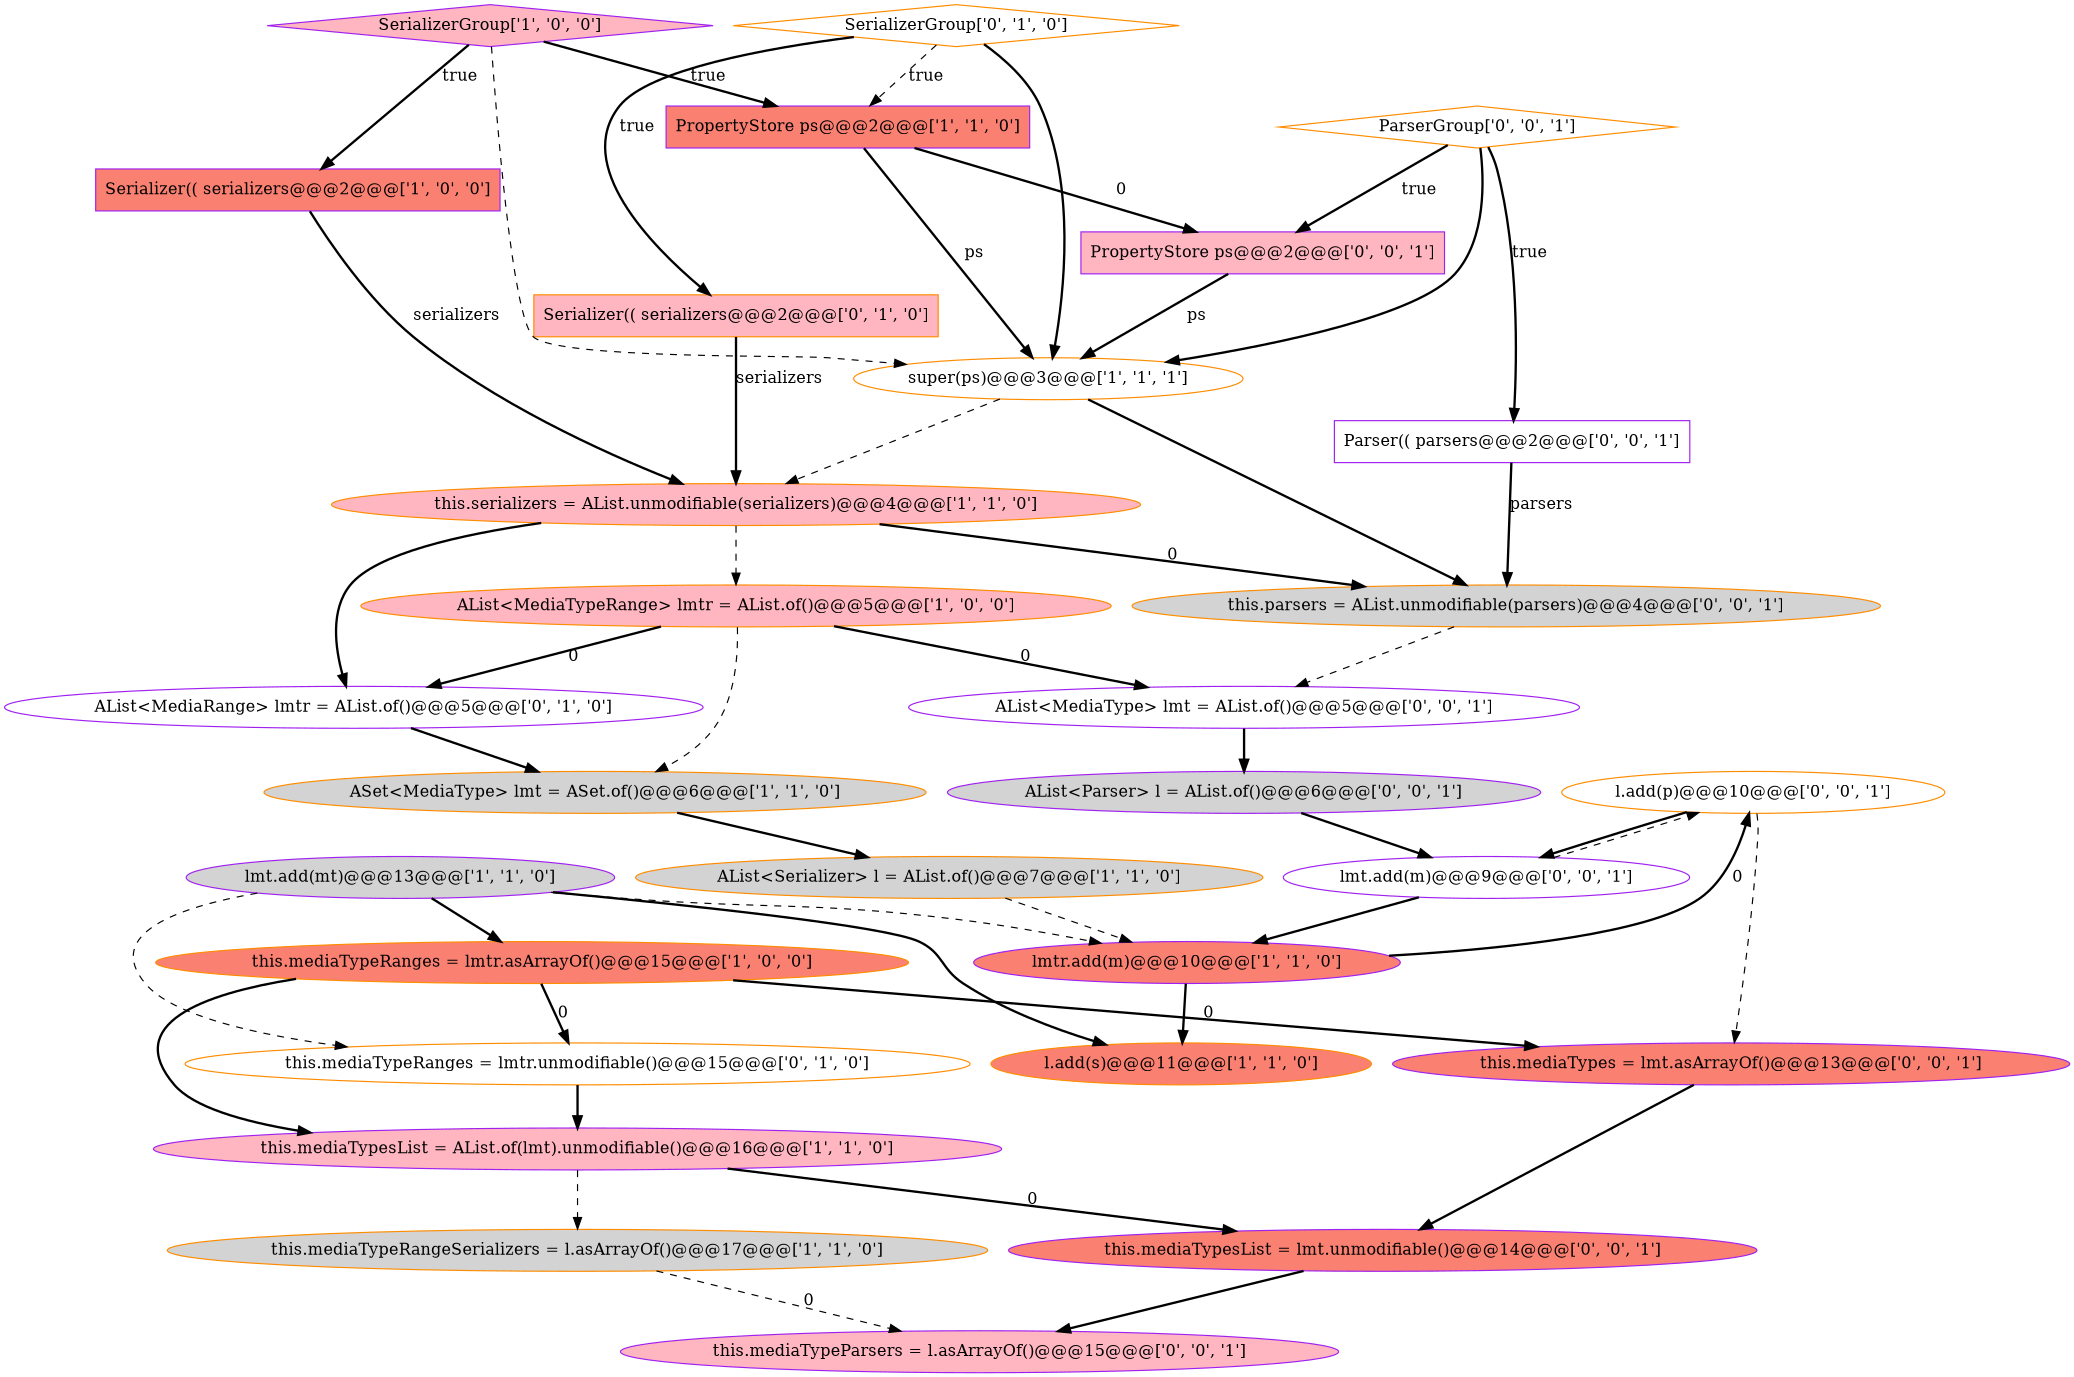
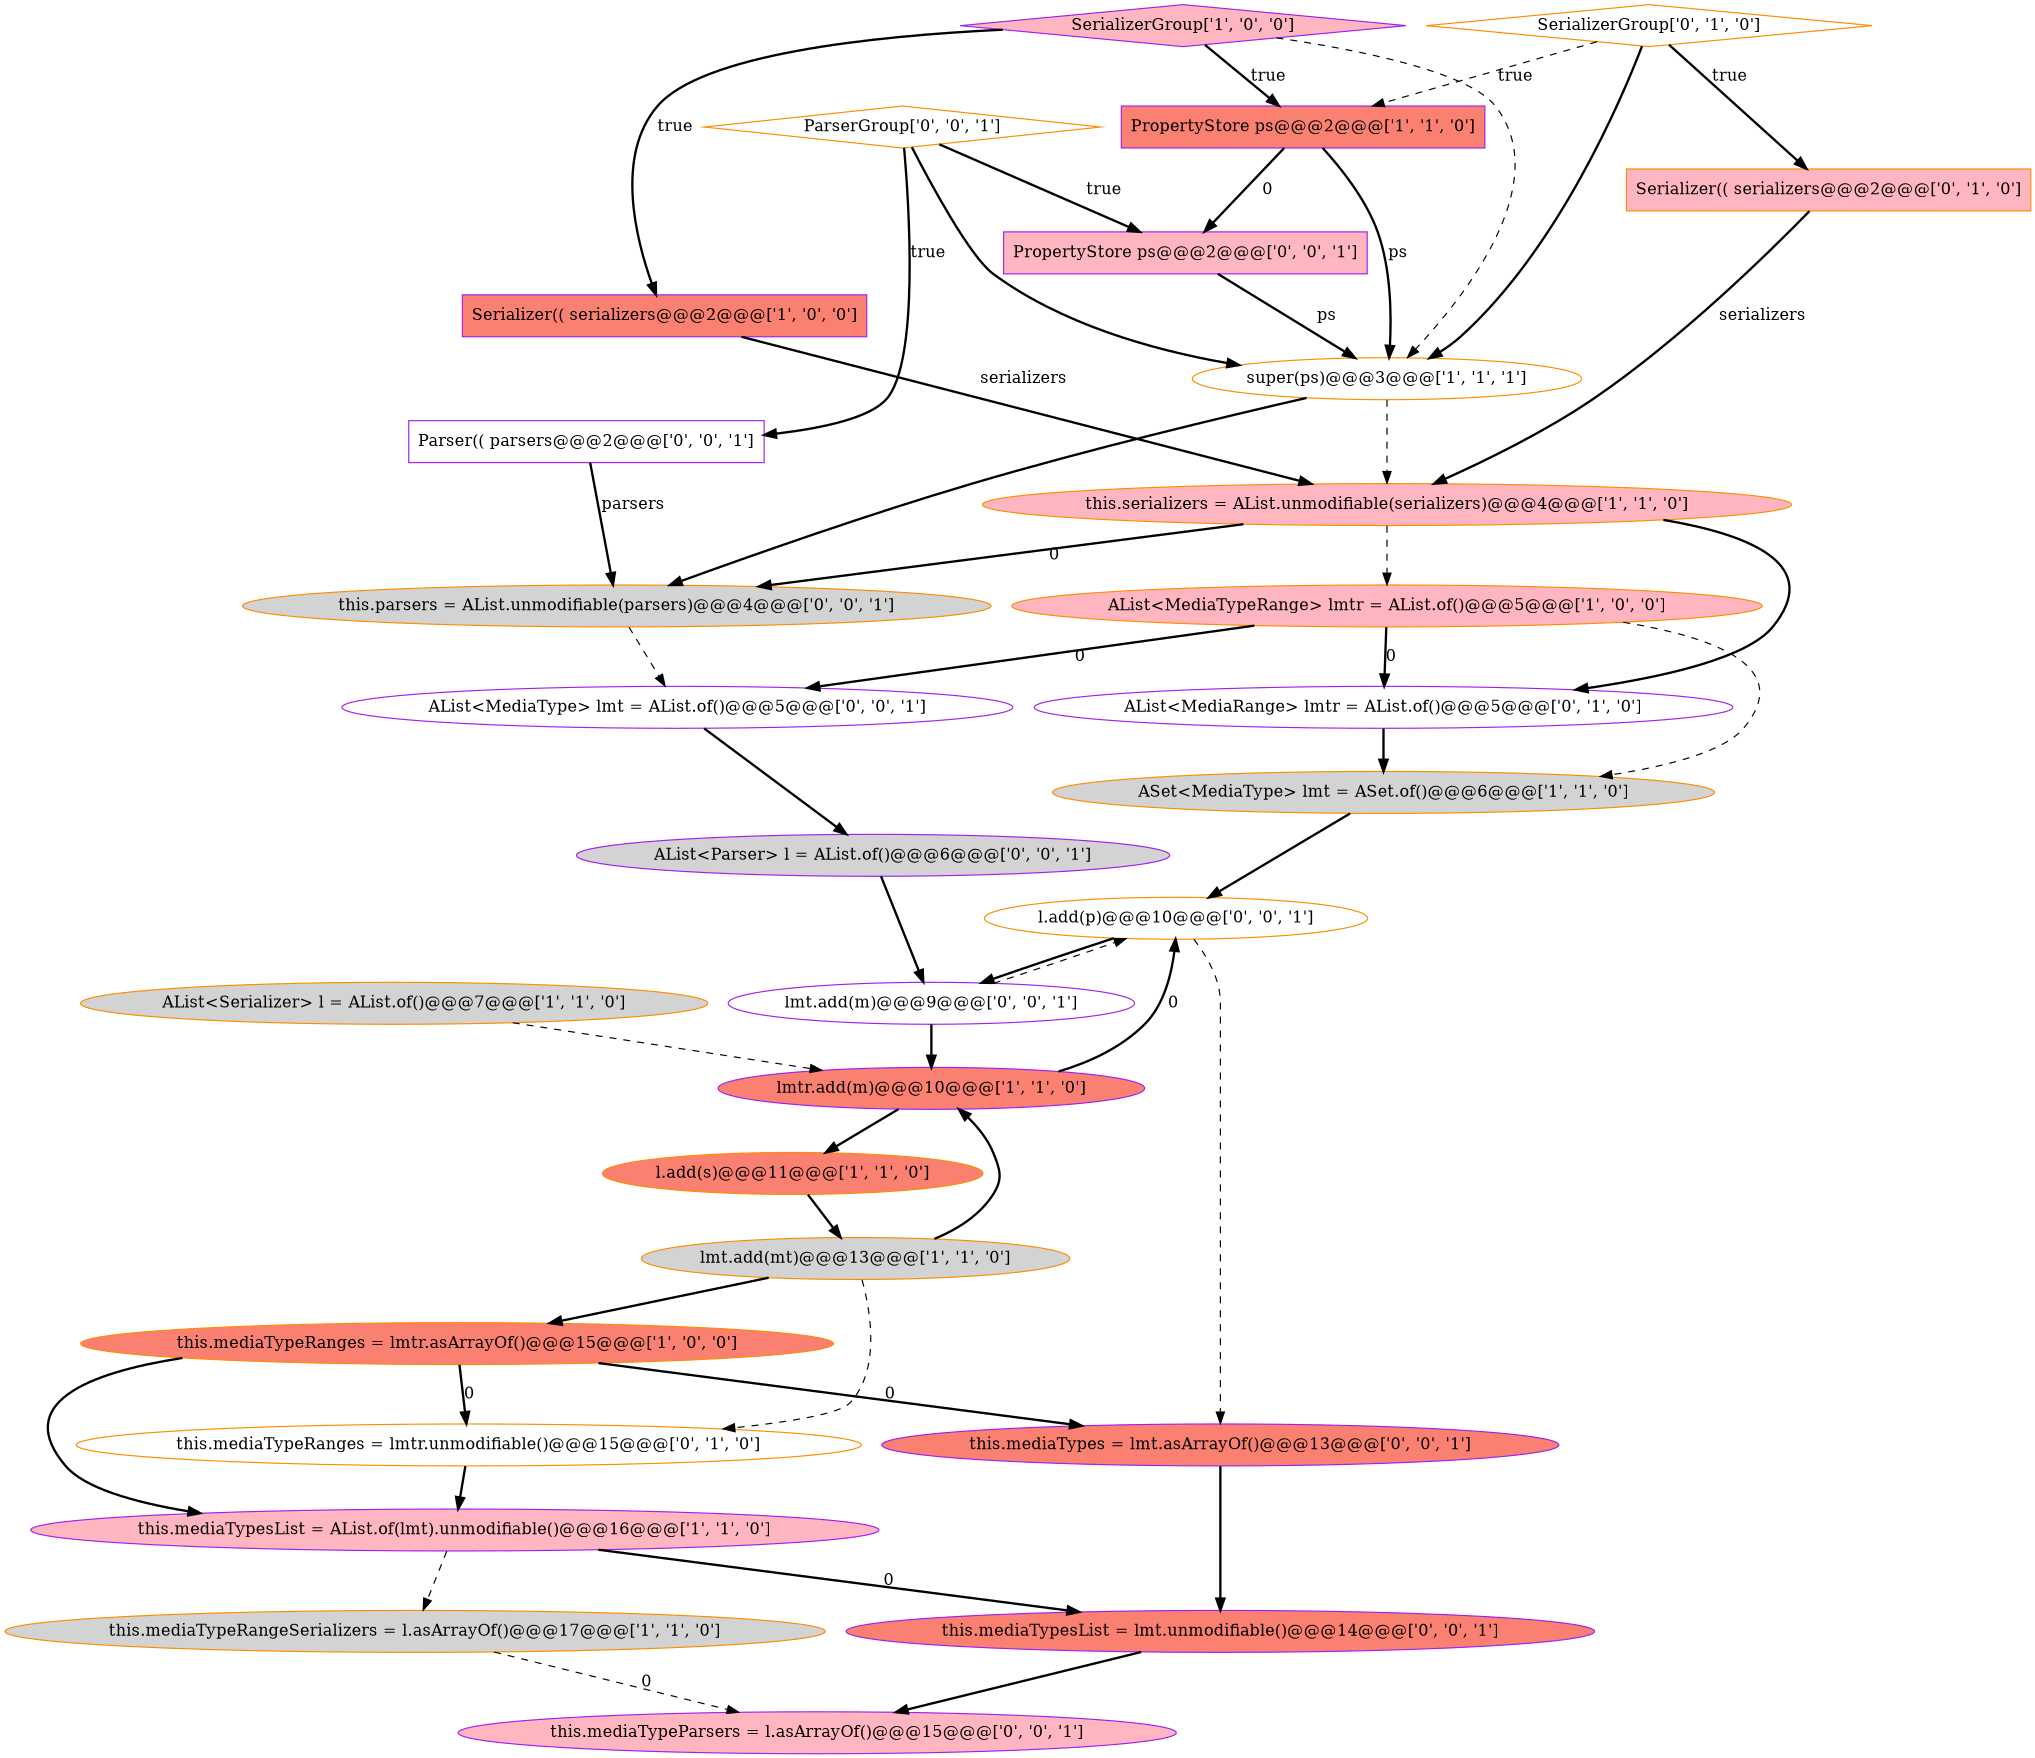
edge "ASet<MediaType> lmt = ASet.of()@@@6@@@['1', '1', '0']" -> "AList<Serializer> l = AList.of()@@@7@@@['1', '1', '0']": now "ASet<MediaType> lmt = ASet.of()@@@6@@@['1', '1', '0']" -> "l.add(p)@@@10@@@['0', '0', '1']"
node "lmt.add(mt)@@@13@@@['1', '1', '0']": color purple -> darkorange
edge "lmt.add(mt)@@@13@@@['1', '1', '0']" -> "lmtr.add(m)@@@10@@@['1', '1', '0']": style dashed -> bold
edge "lmt.add(mt)@@@13@@@['1', '1', '0']" -> "l.add(s)@@@11@@@['1', '1', '0']": reversed
